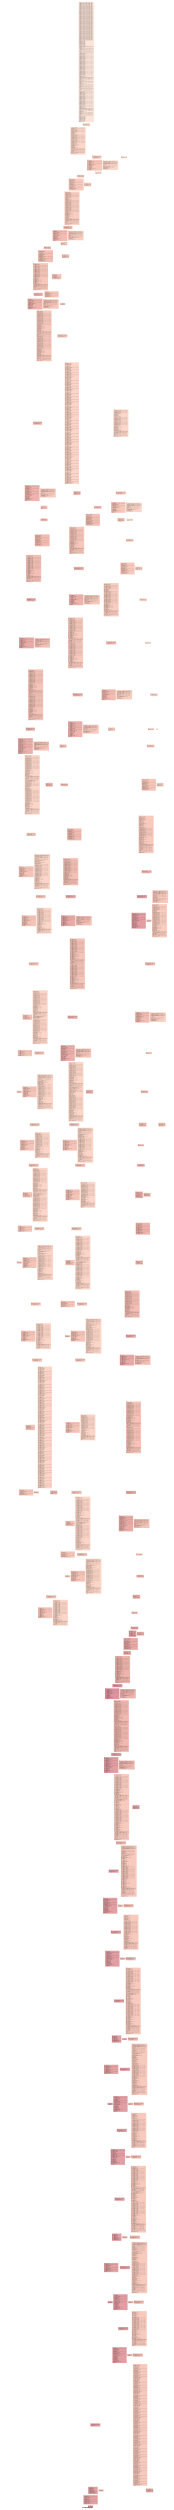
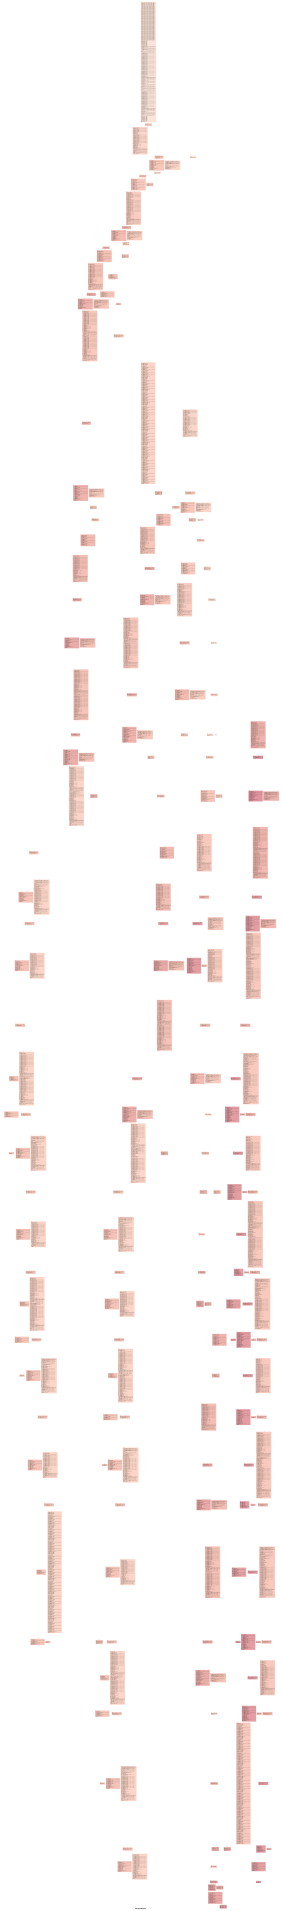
node "4237:": removed
